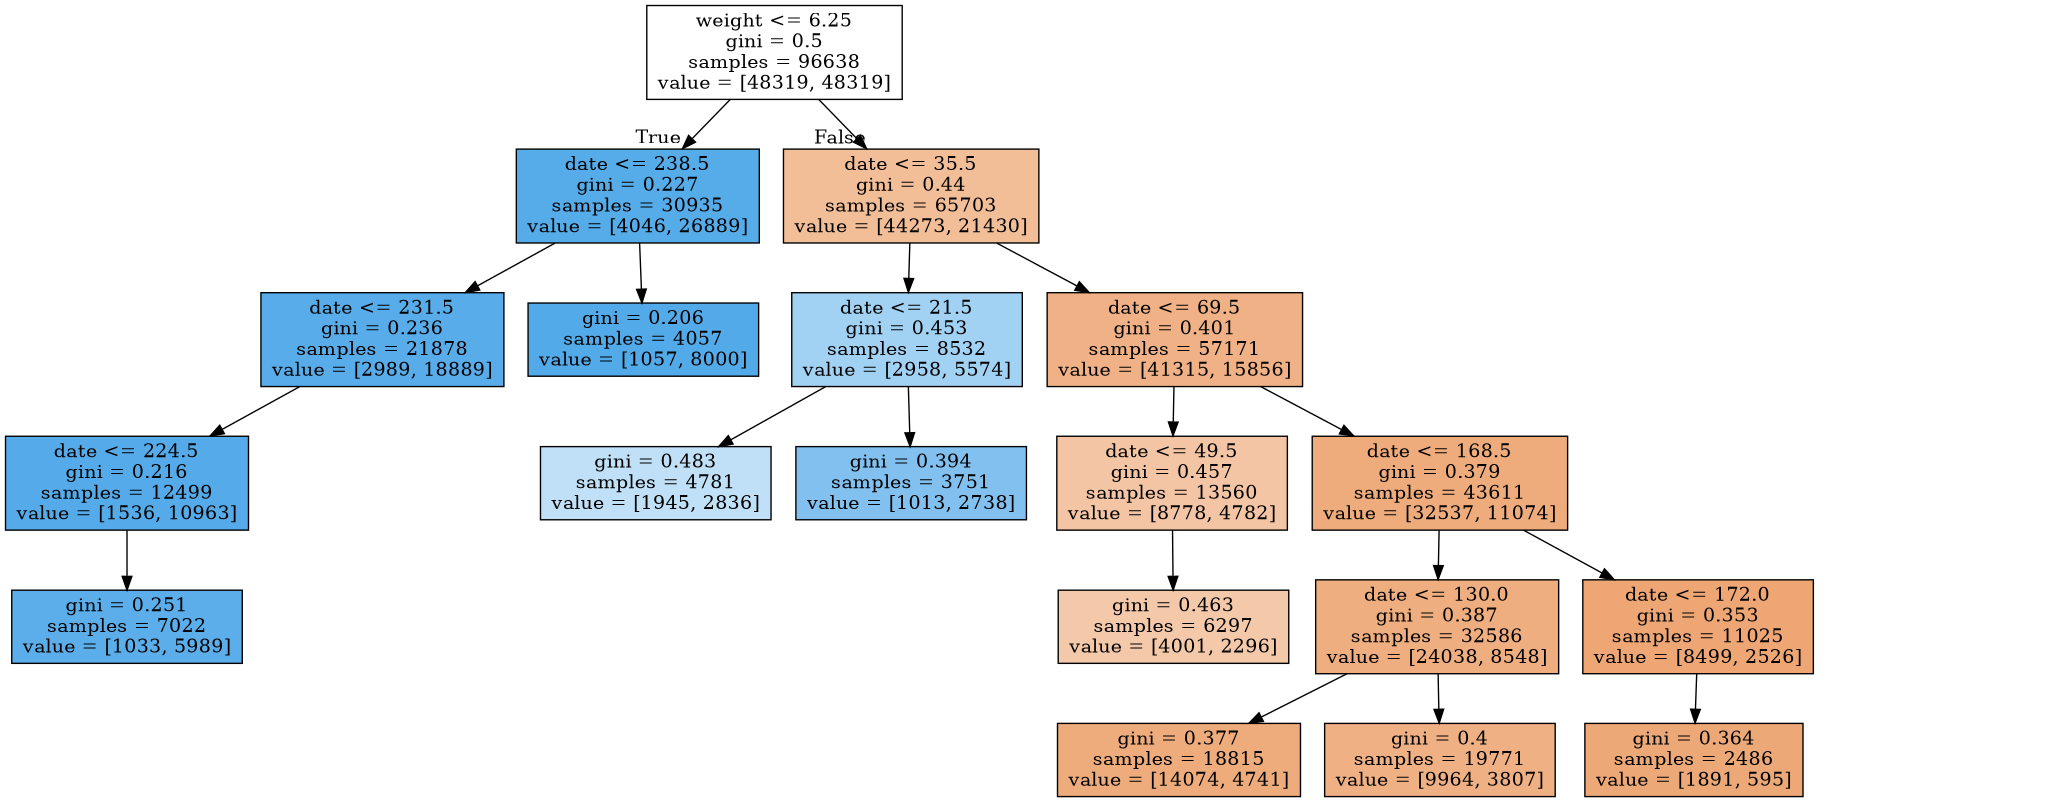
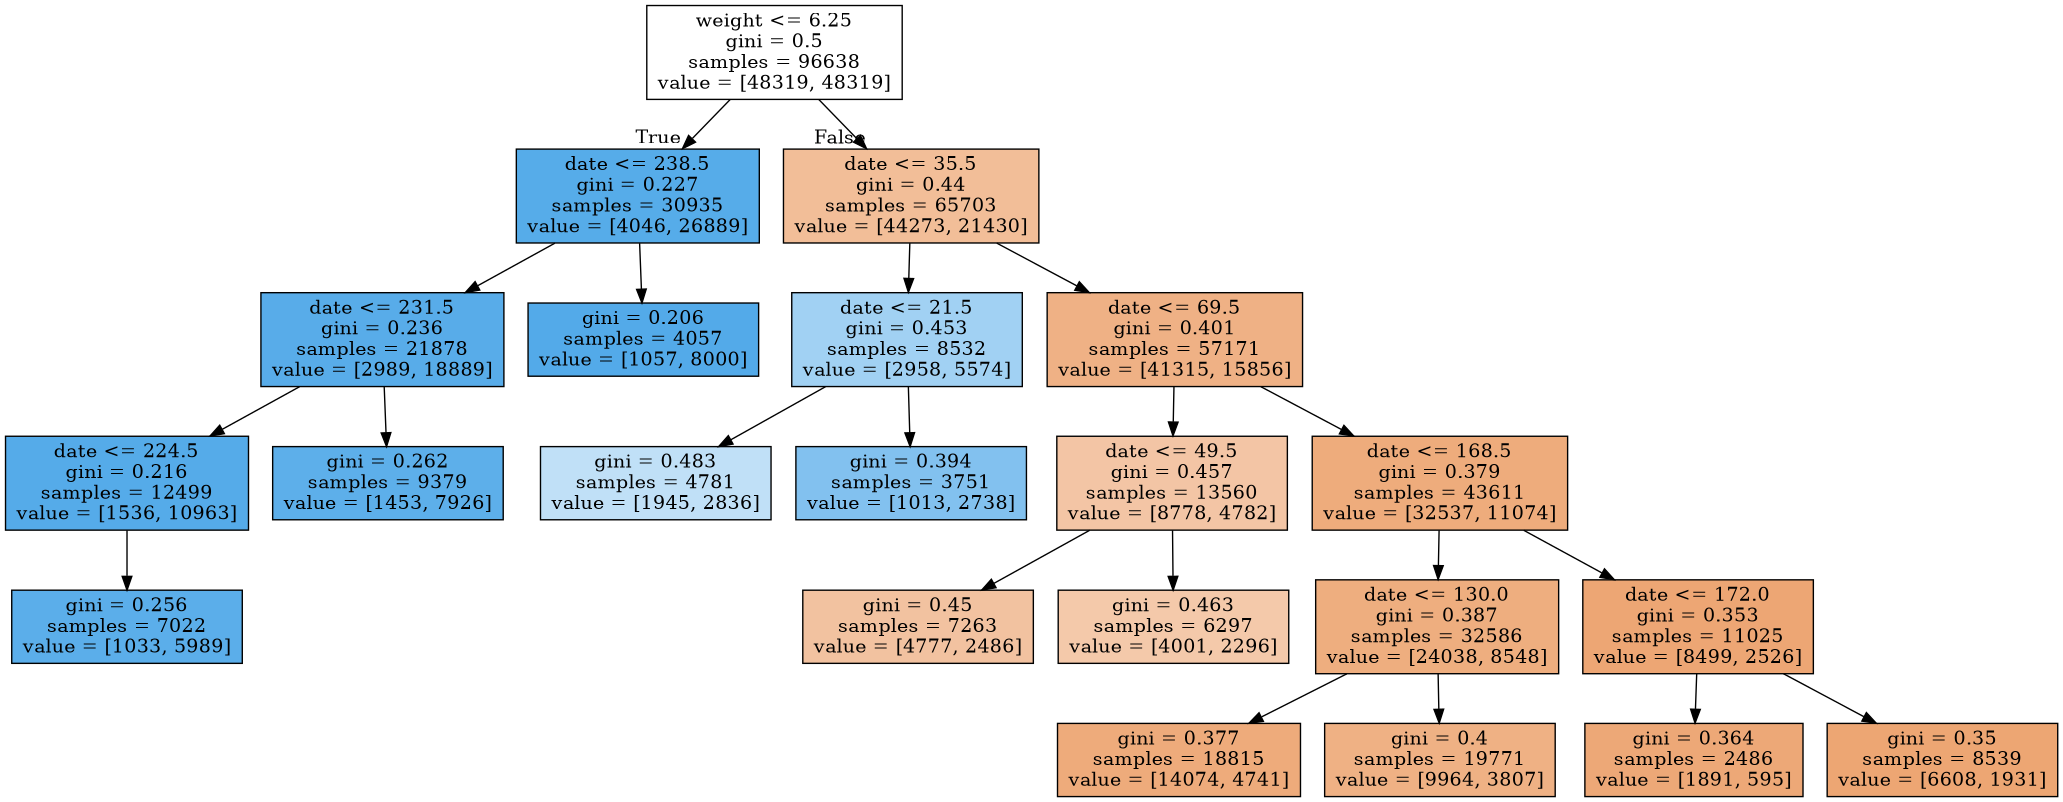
node "gini = 0.262 samples = 9379 value = [1453, 7926]": added
node "gini = 0.251 samples = 7022 value = [1033, 5989]": label "gini = 0.251 samples = 7022 value = [1033, 5989]" -> "gini = 0.256 samples = 7022 value = [1033, 5989]"
node "gini = 0.45 samples = 7263 value = [4777, 2486]": added
node "gini = 0.35 samples = 8539 value = [6608, 1931]": added
